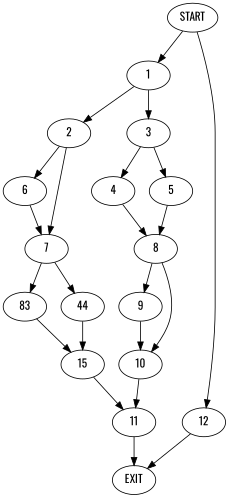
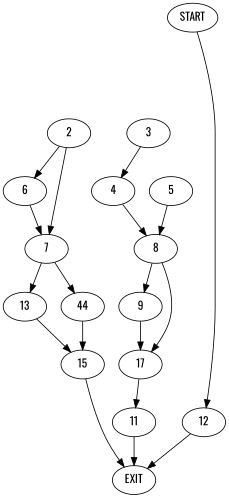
node "1": removed
edge "3" -> "5": removed
node "83": label "83" -> "13"
node "10": label "10" -> "17"
edge "15" -> "11": now "15" -> "EXIT"
